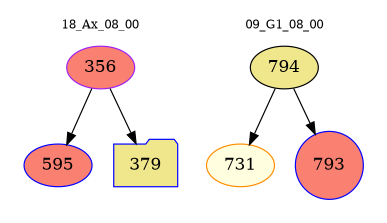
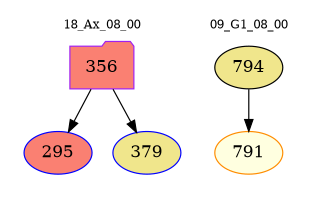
node "356": shape ellipse -> folder
node "595": label "595" -> "295"
node "379": shape folder -> ellipse
node "731": label "731" -> "791"
node "793": removed
